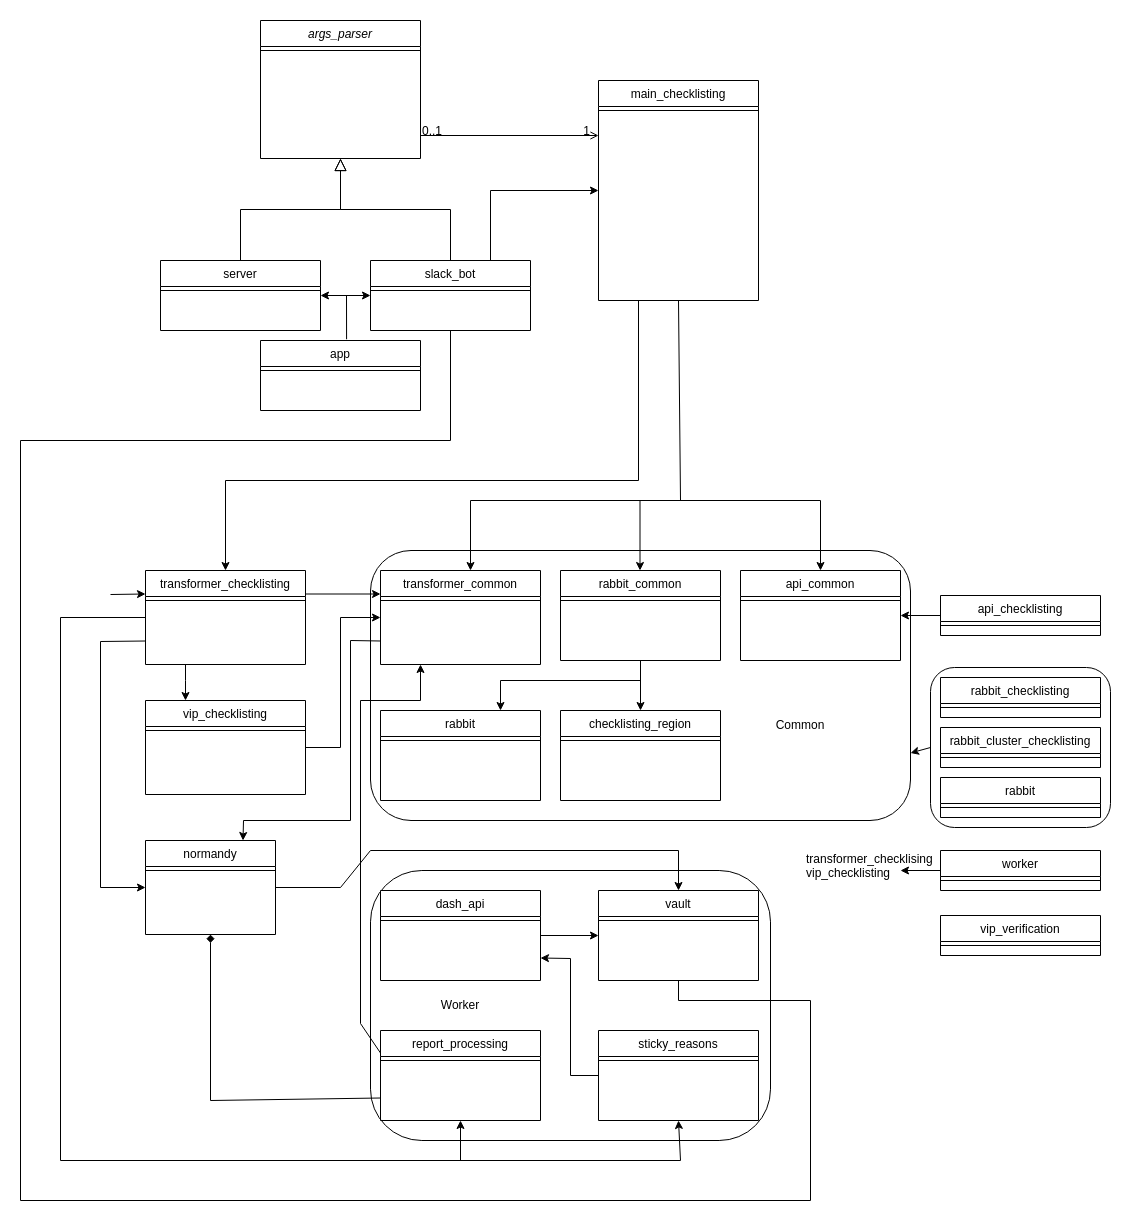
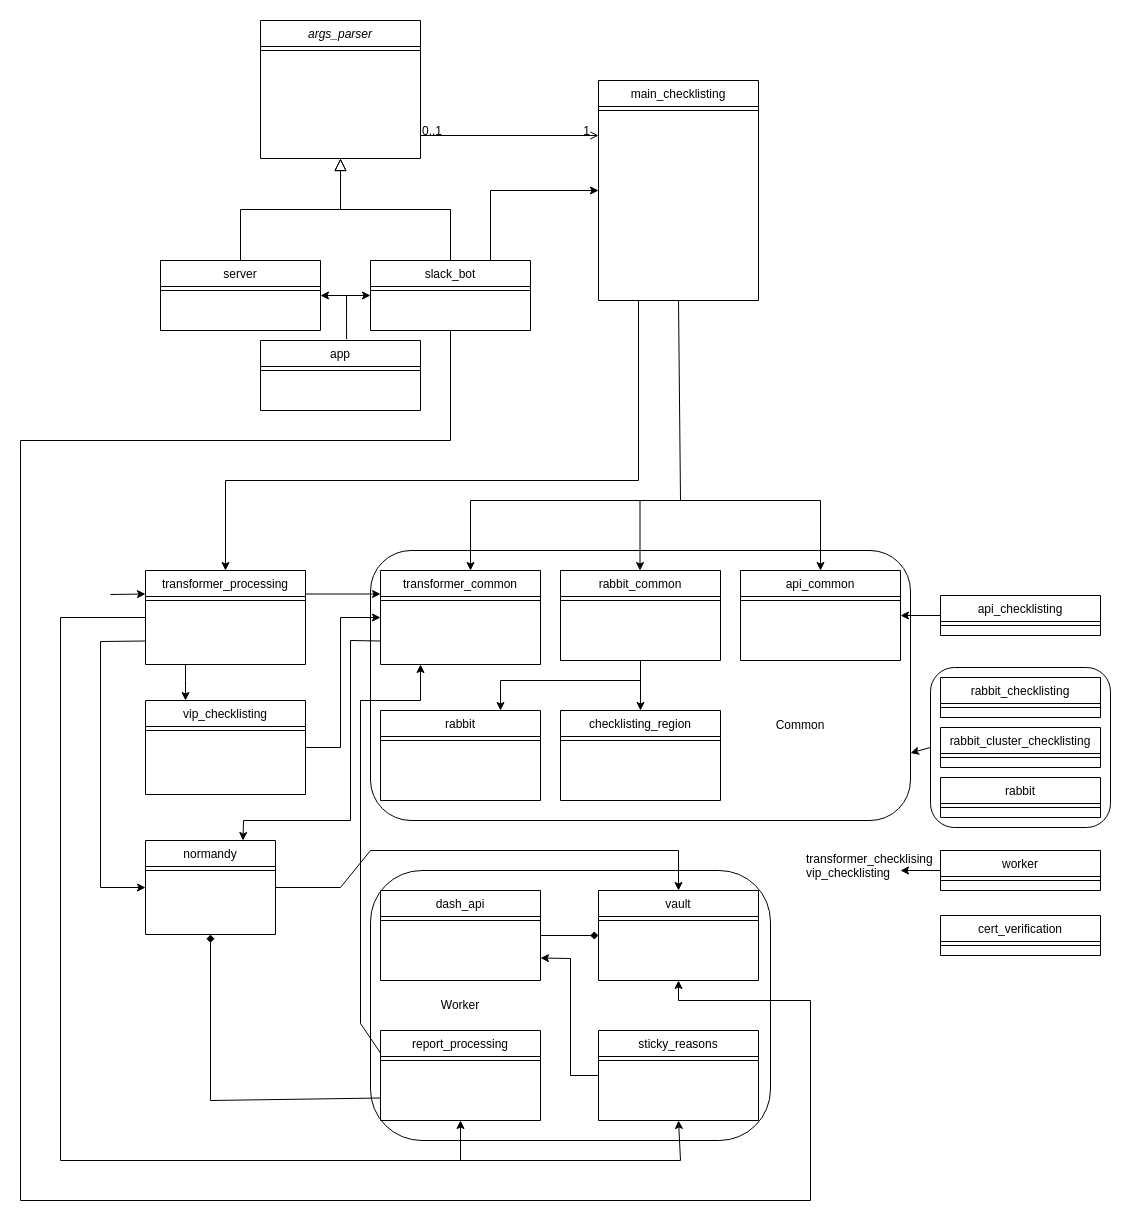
node "transformer_checklisting": label "transformer_checklisting" -> "transformer_processing"
node "vip_verification": label "vip_verification" -> "cert_verification"
edge "dash_api" -> "vault": arrowhead classic -> diamond
edge "slack_bot" -- "vault": arrowhead none -> classic
